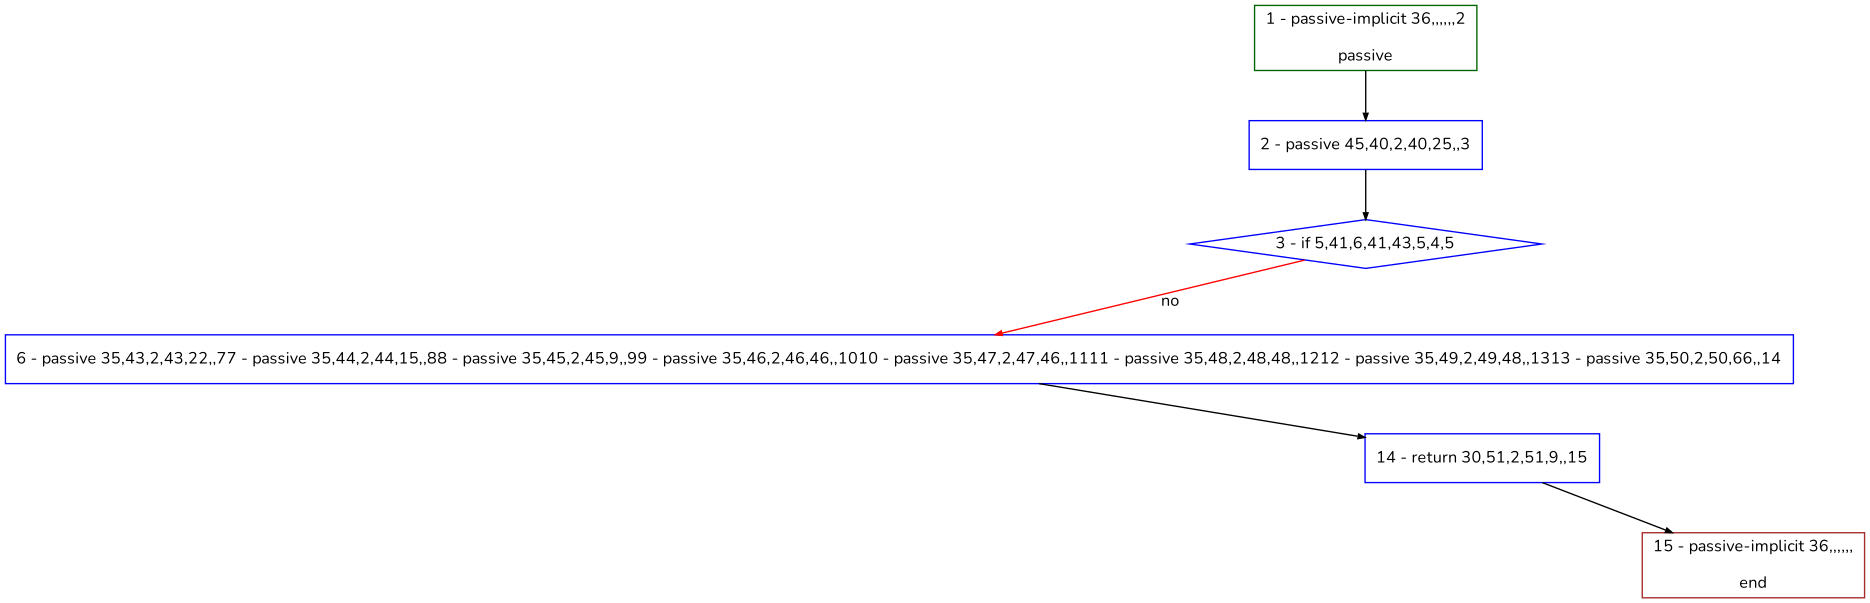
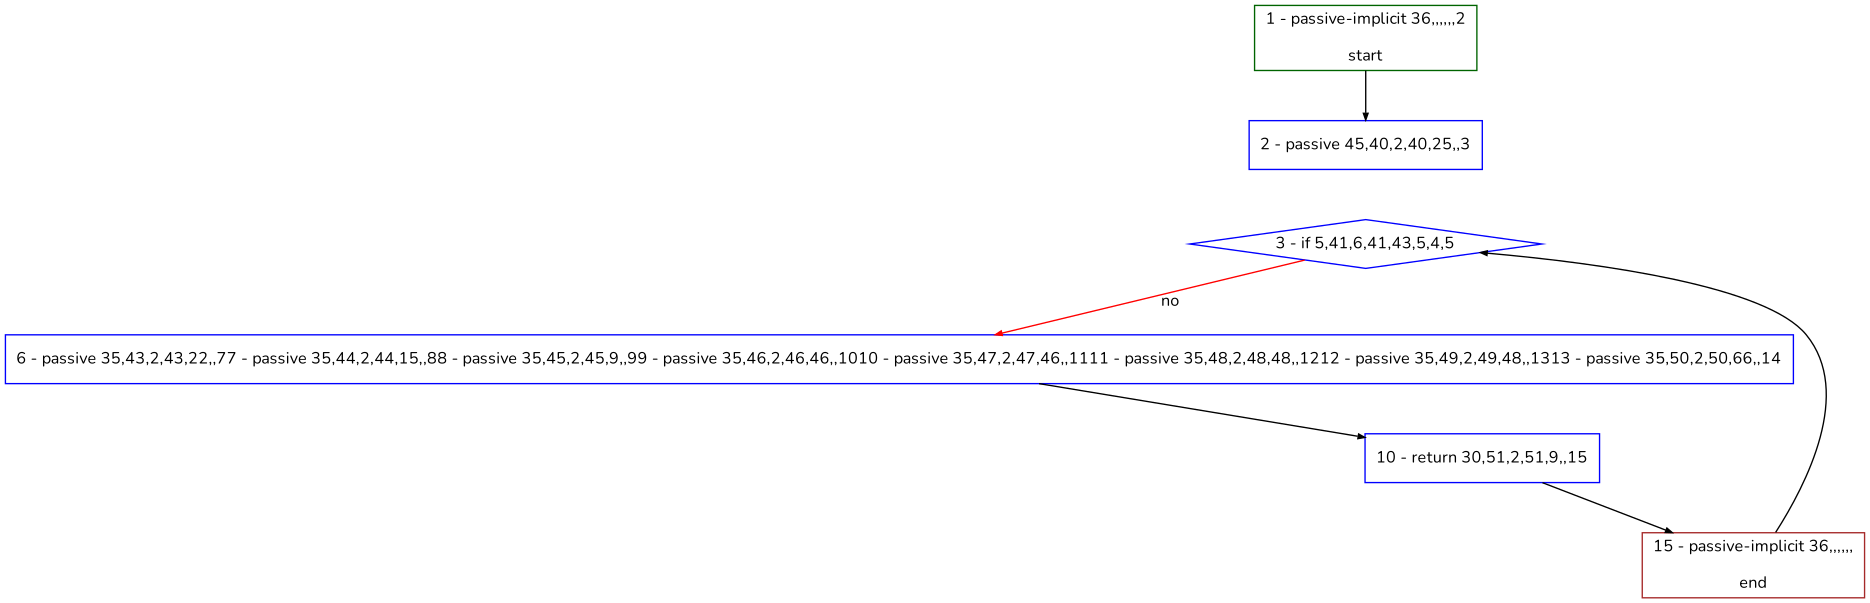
node "1 - passive-implicit 36,,,,,,2 passive": label "1 - passive-implicit 36,,,,,,2 passive" -> "1 - passive-implicit 36,,,,,,2 start"
edge "2 - passive 45,40,2,40,25,,3" -> "3 - if 5,41,6,41,43,5,4,5": now "15 - passive-implicit 36,,,,,, end" -> "3 - if 5,41,6,41,43,5,4,5"
node "14 - return 30,51,2,51,9,,15": label "14 - return 30,51,2,51,9,,15" -> "10 - return 30,51,2,51,9,,15"
